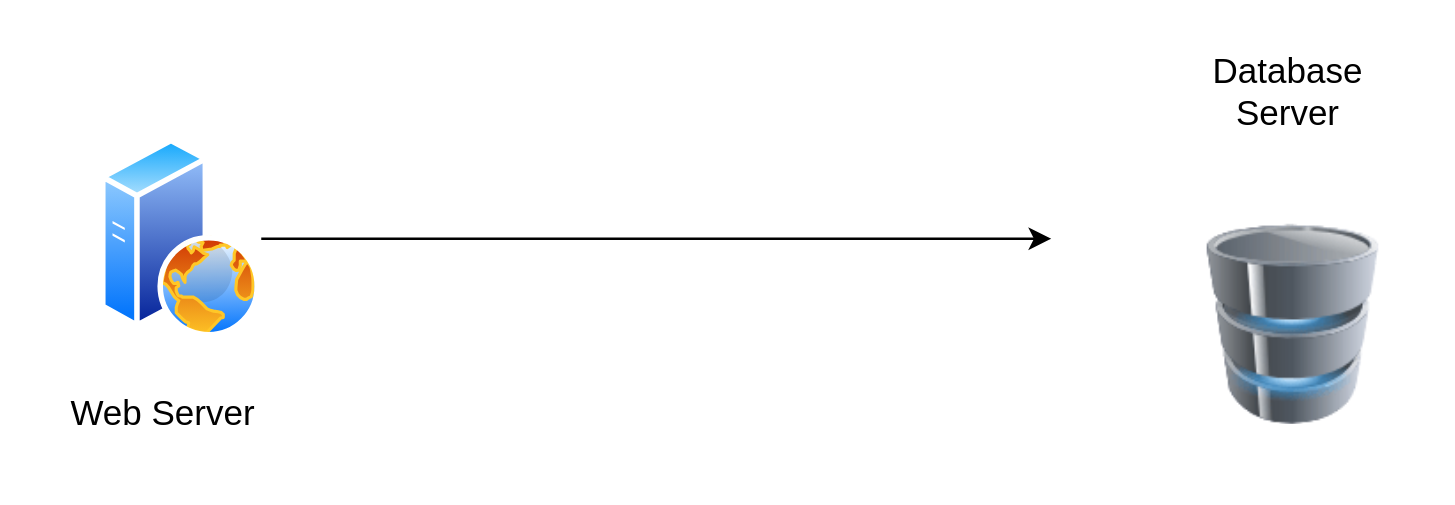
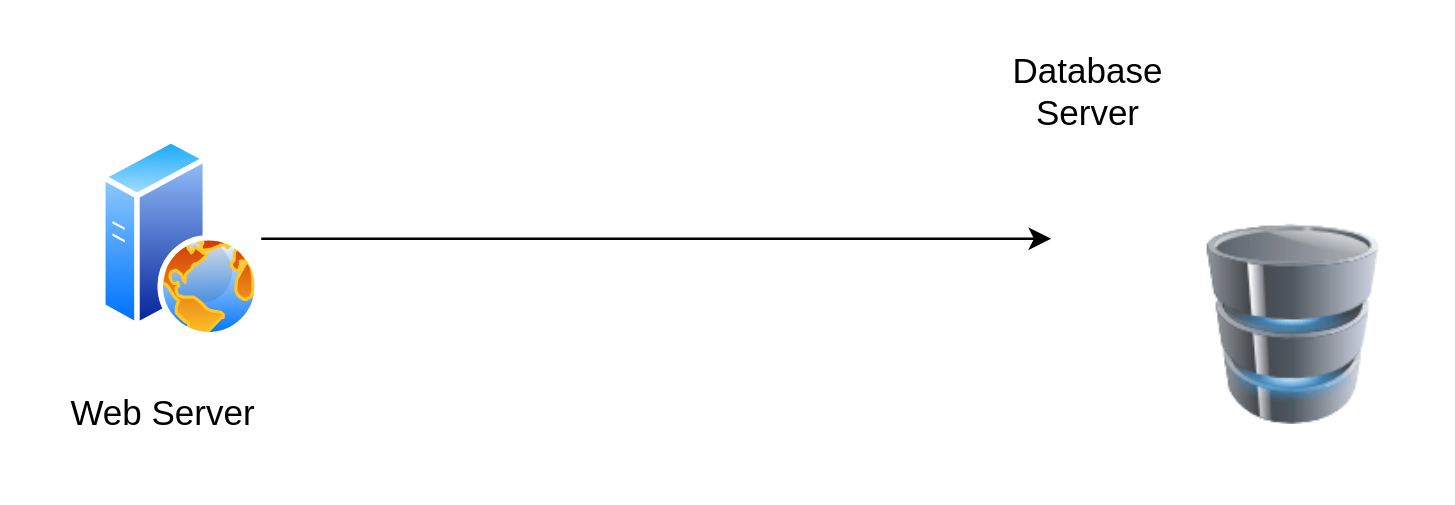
node "Database Server": moved (1289, 90) -> (1089, 90)
